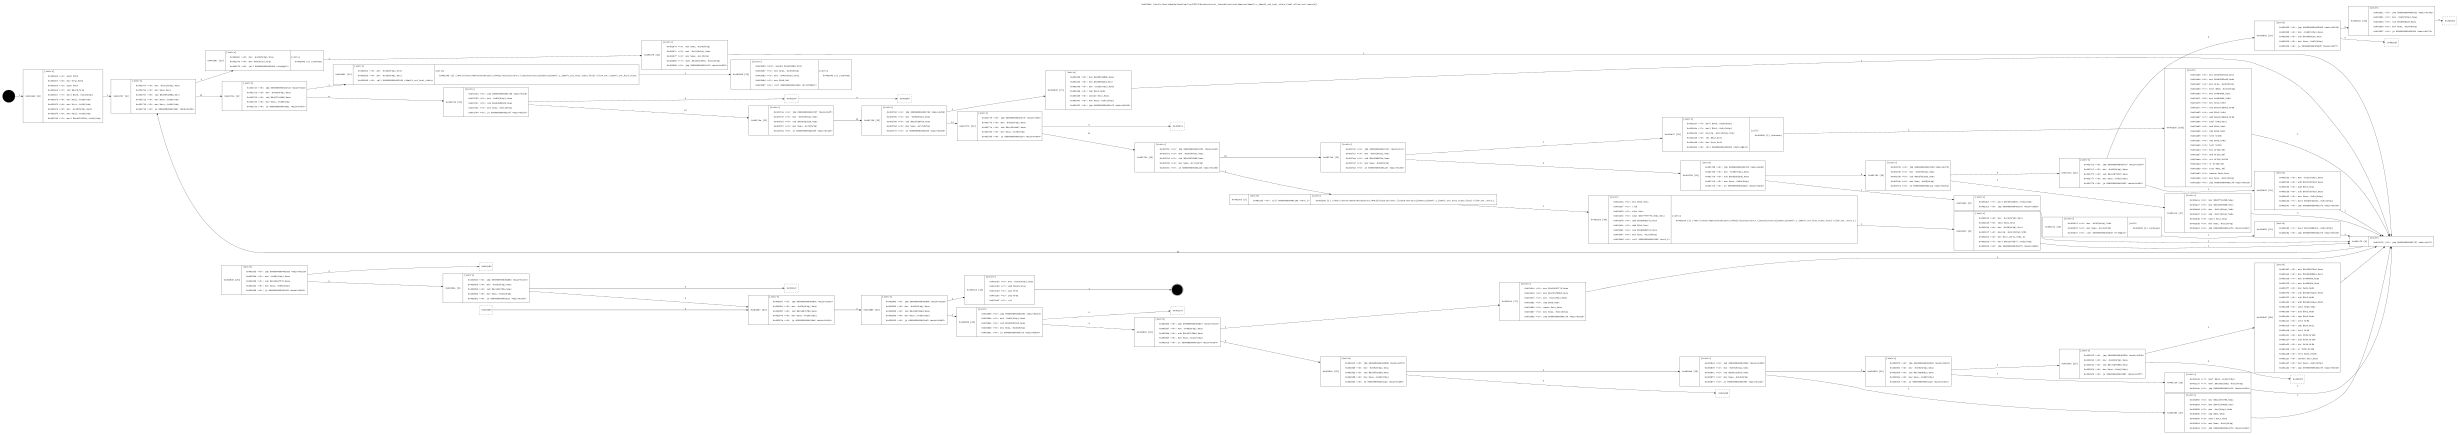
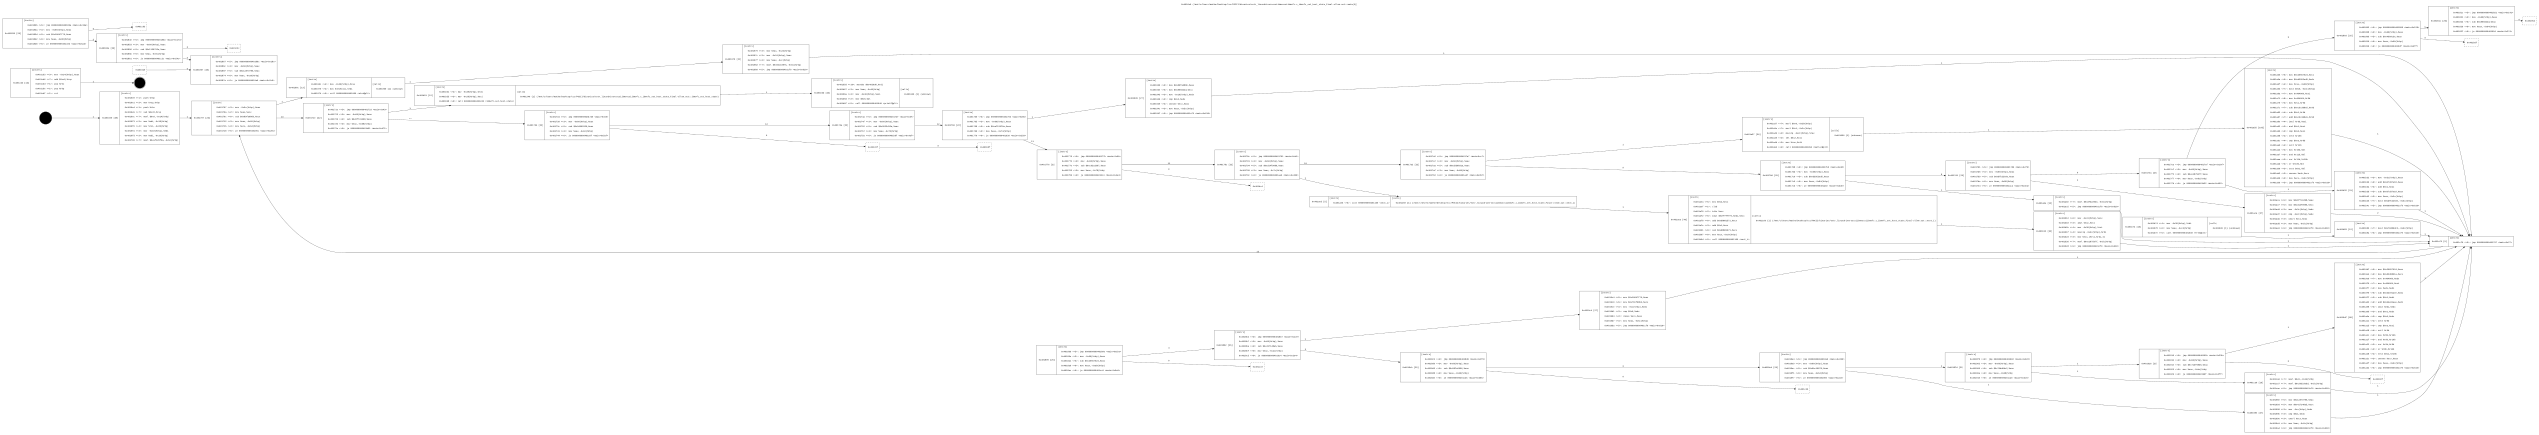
node "0x401880 [25]": removed
